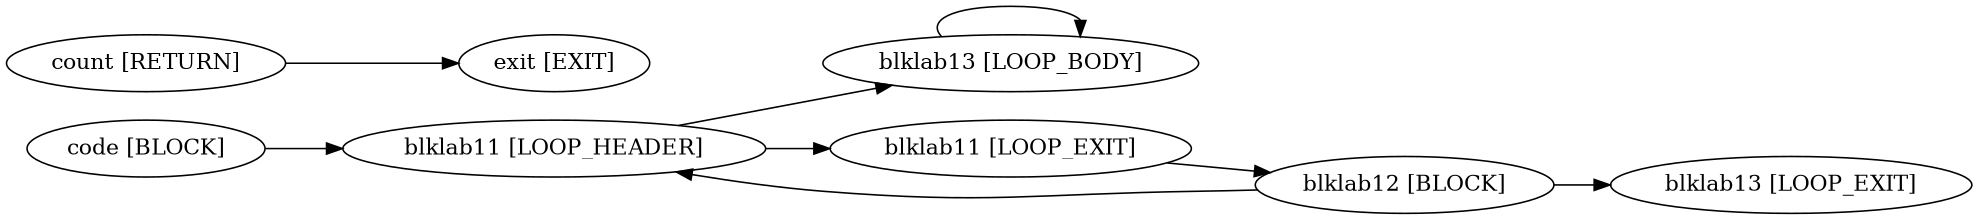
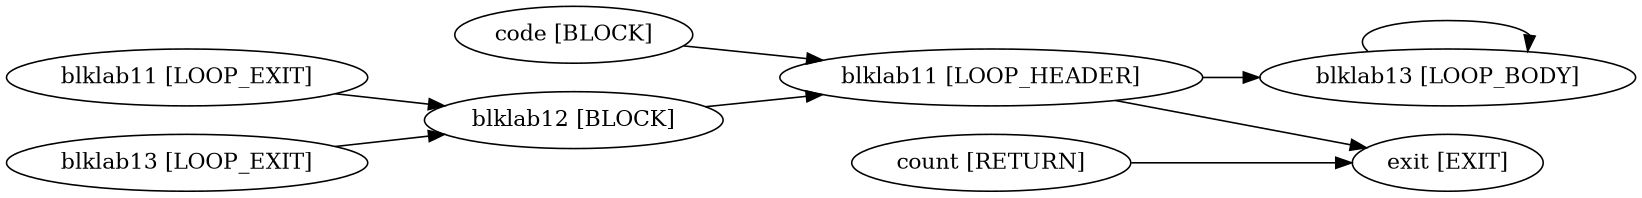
edge "blklab11 [LOOP_HEADER]" -> "blklab11 [LOOP_EXIT]": now "blklab11 [LOOP_HEADER]" -> "exit [EXIT]"
edge "blklab12 [BLOCK]" -> "blklab13 [LOOP_EXIT]": reversed
